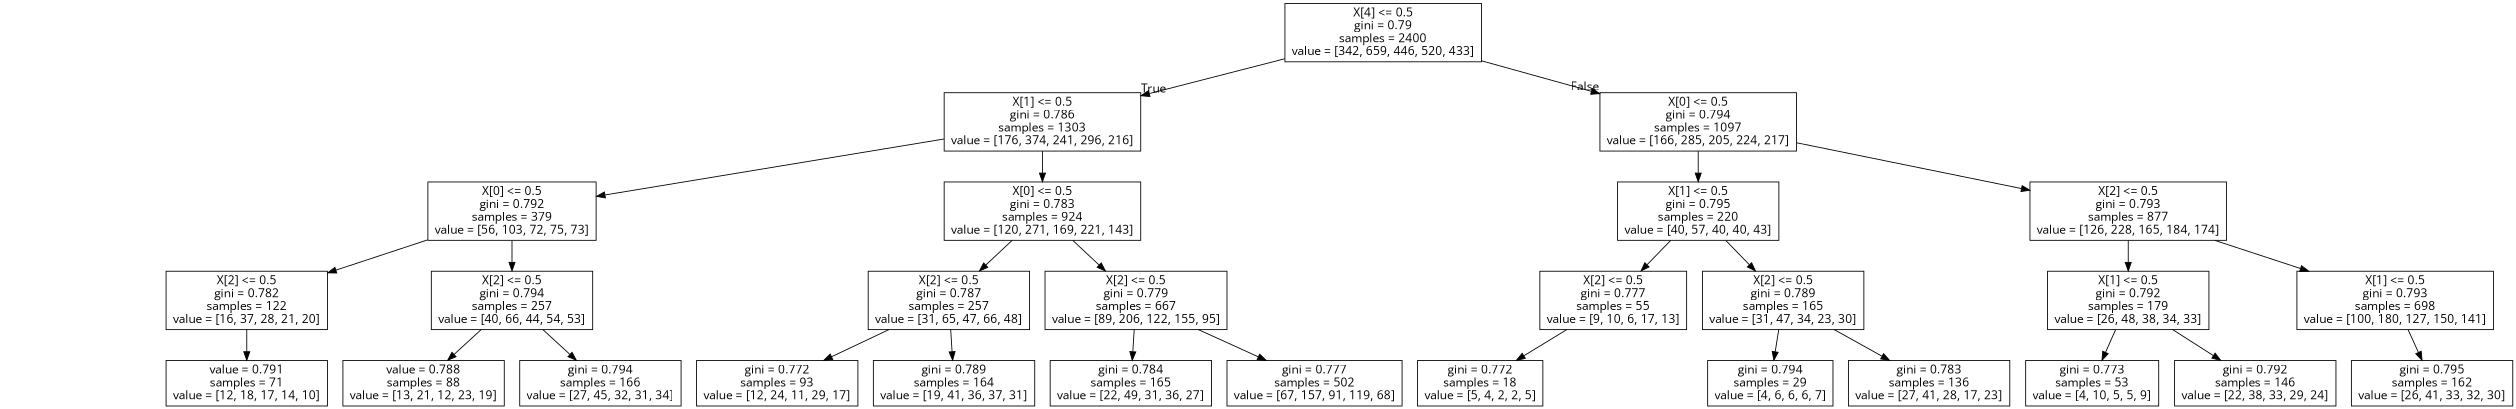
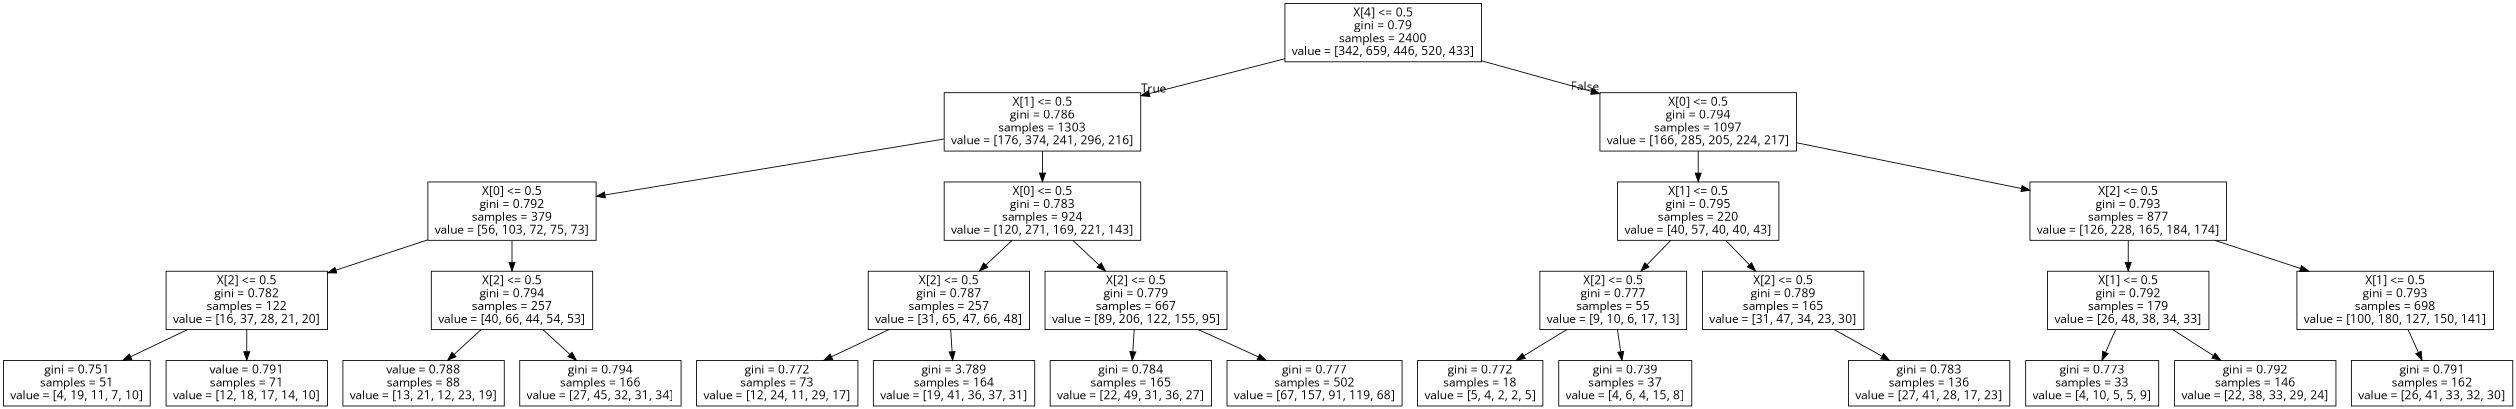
node "gini = 0.751 samples = 51 value = [4, 19, 11, 7, 10]": added
node "gini = 0.772 samples = 93 value = [12, 24, 11, 29, 17]": label "gini = 0.772 samples = 93 value = [12, 24, 11, 29, 17]" -> "gini = 0.772 samples = 73 value = [12, 24, 11, 29, 17]"
node "gini = 0.789 samples = 164 value = [19, 41, 36, 37, 31]": label "gini = 0.789 samples = 164 value = [19, 41, 36, 37, 31]" -> "gini = 3.789 samples = 164 value = [19, 41, 36, 37, 31]"
node "gini = 0.739 samples = 37 value = [4, 6, 4, 15, 8]": added
node "gini = 0.794 samples = 29 value = [4, 6, 6, 6, 7]": removed
node "gini = 0.773 samples = 53 value = [4, 10, 5, 5, 9]": label "gini = 0.773 samples = 53 value = [4, 10, 5, 5, 9]" -> "gini = 0.773 samples = 33 value = [4, 10, 5, 5, 9]"
node "gini = 0.795 samples = 162 value = [26, 41, 33, 32, 30]": label "gini = 0.795 samples = 162 value = [26, 41, 33, 32, 30]" -> "gini = 0.791 samples = 162 value = [26, 41, 33, 32, 30]"
